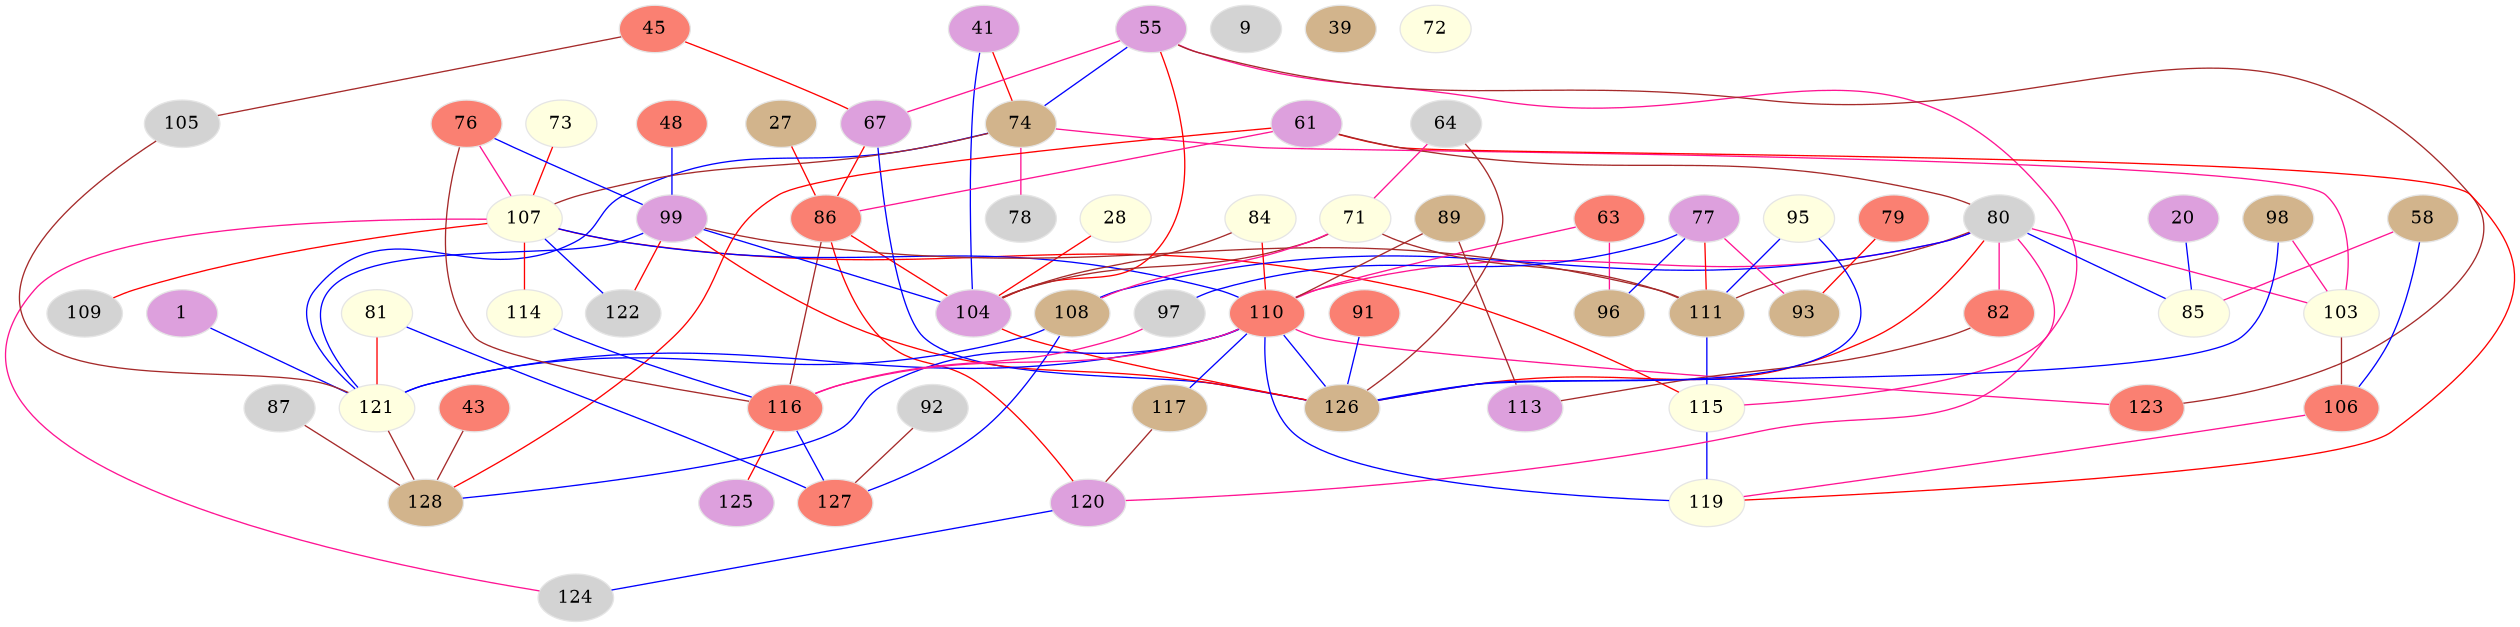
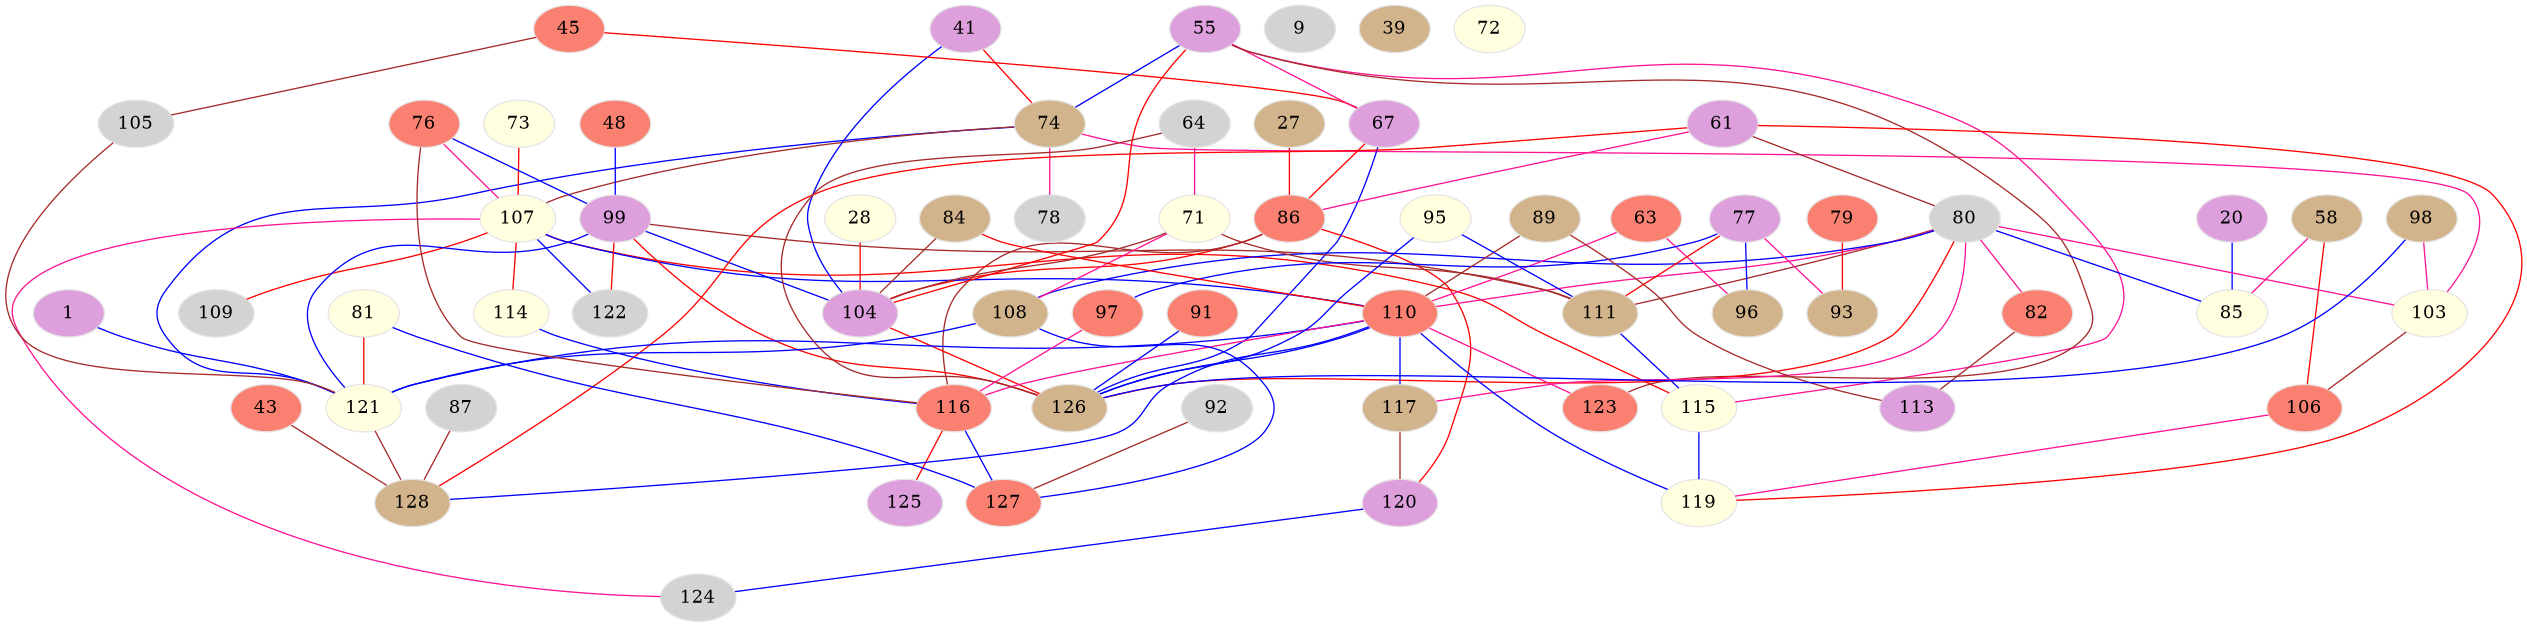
node "84": fillcolor lightyellow -> tan
node "97": fillcolor lightgrey -> salmon
edge "58" -- "106": color blue -> red
edge "80" -- "120": now "80" -- "117"
